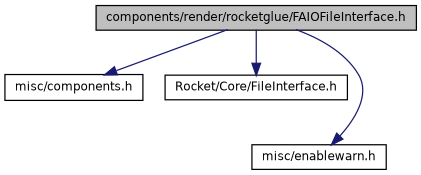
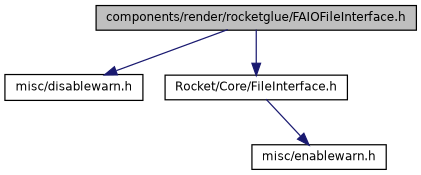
edge "components/render/rocketglue/FAIOFileInterface.h" -> "misc/enablewarn.h": now "Rocket/Core/FileInterface.h" -> "misc/enablewarn.h"
node "misc/components.h": label "misc/components.h" -> "misc/disablewarn.h"
